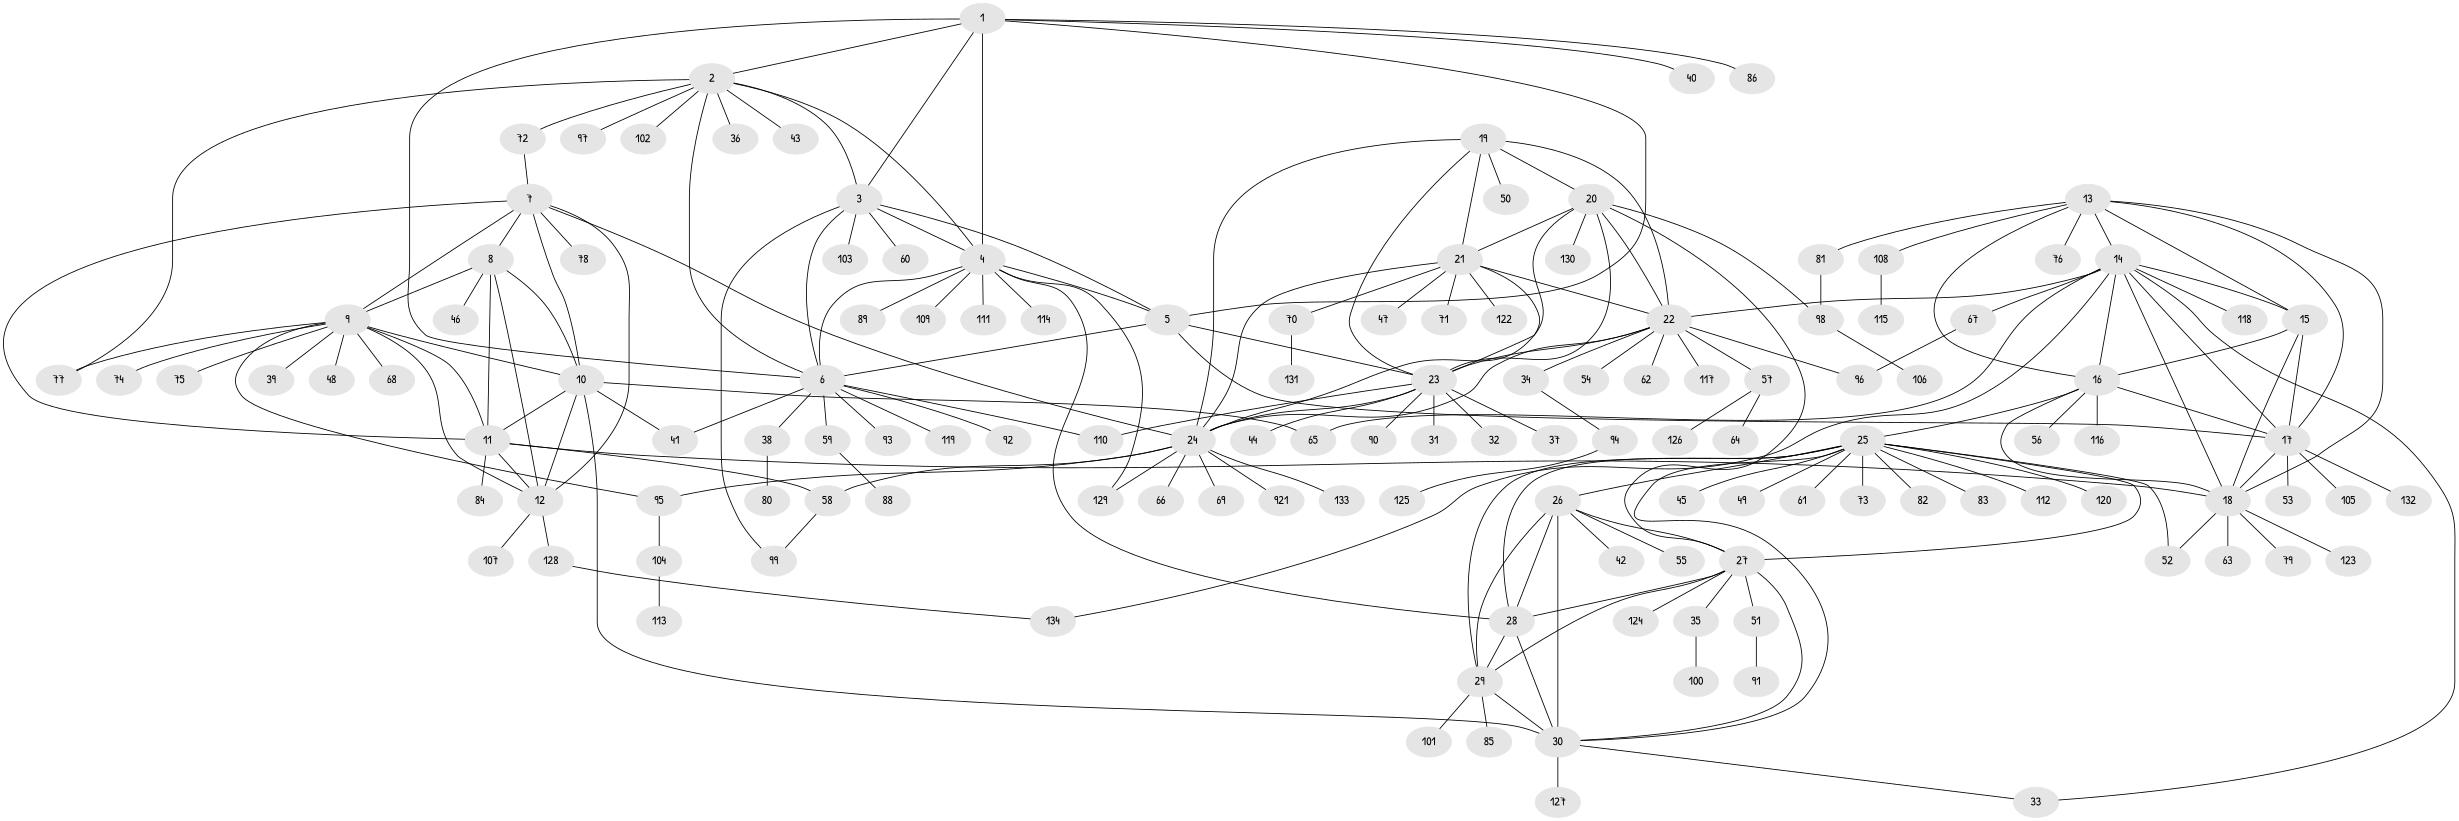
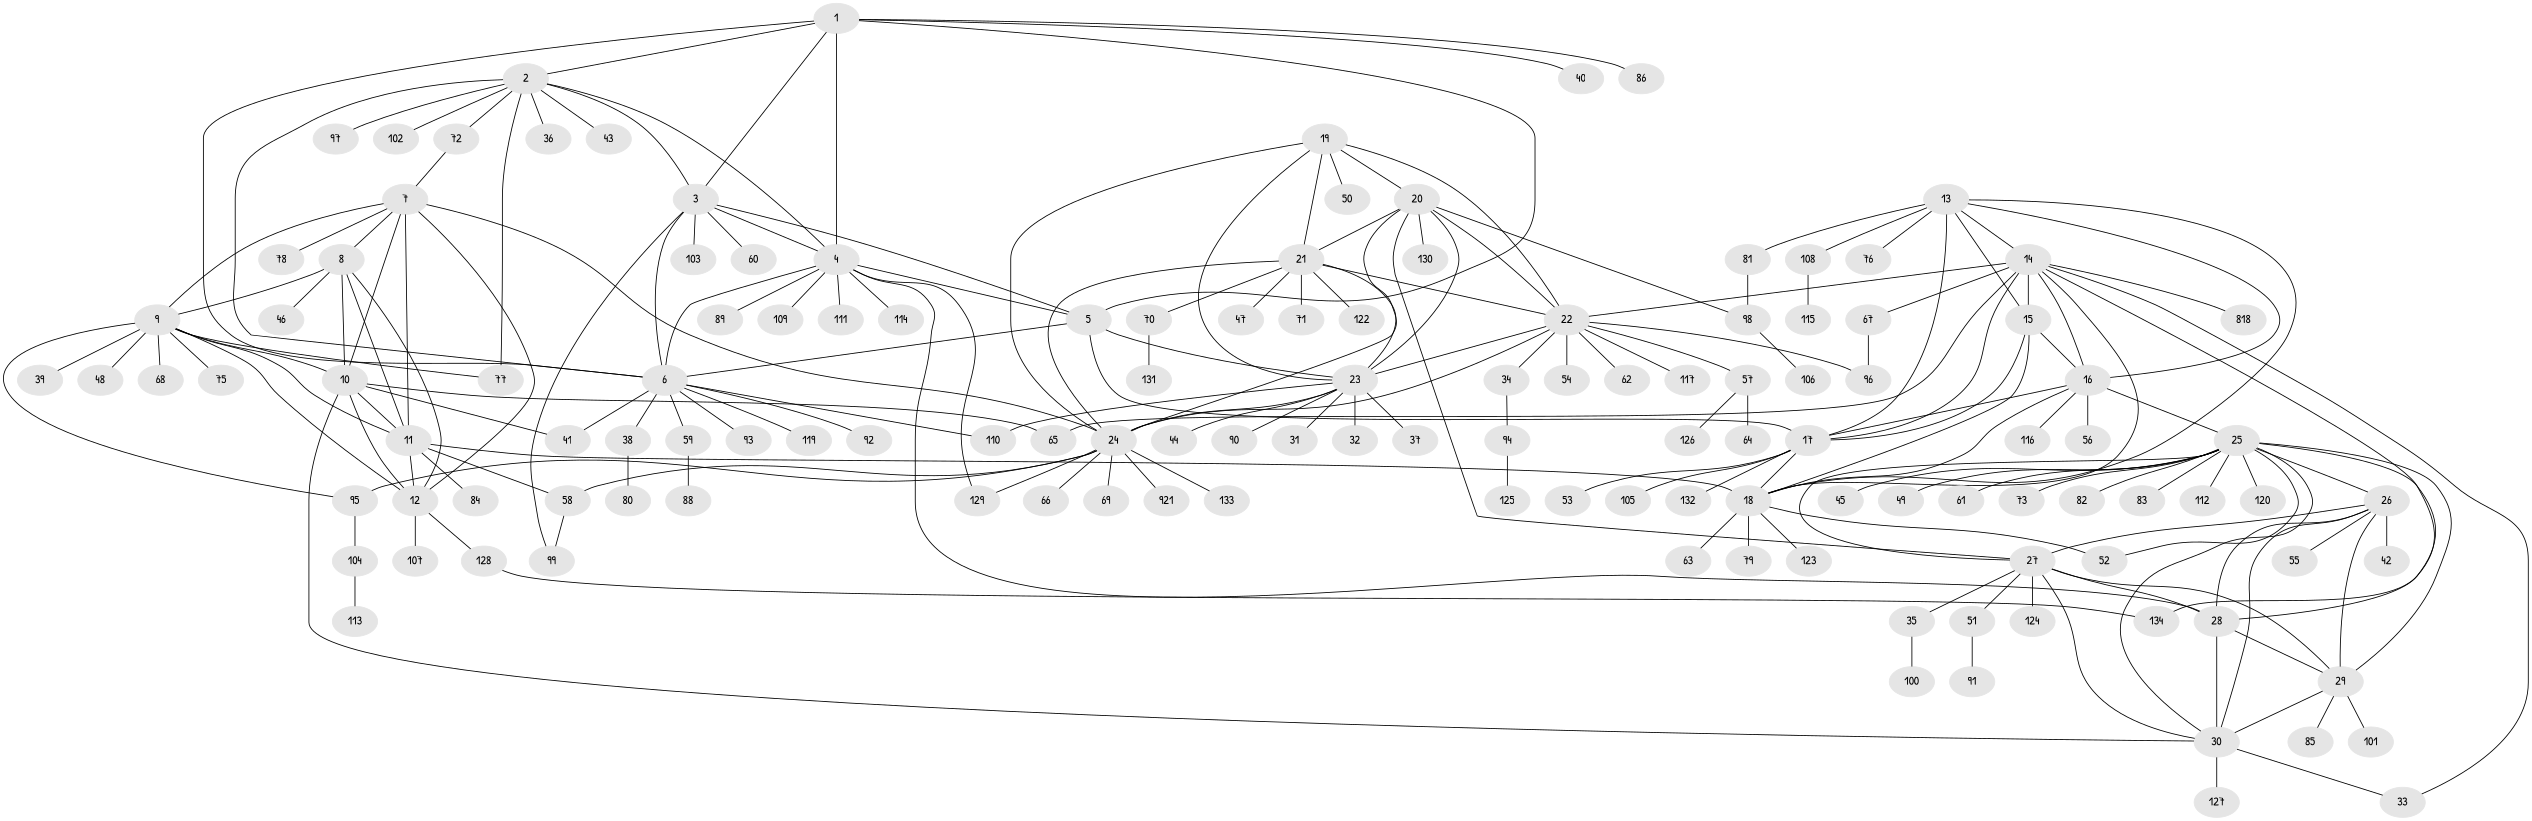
node "118": label "118" -> "818"
node "74": removed
